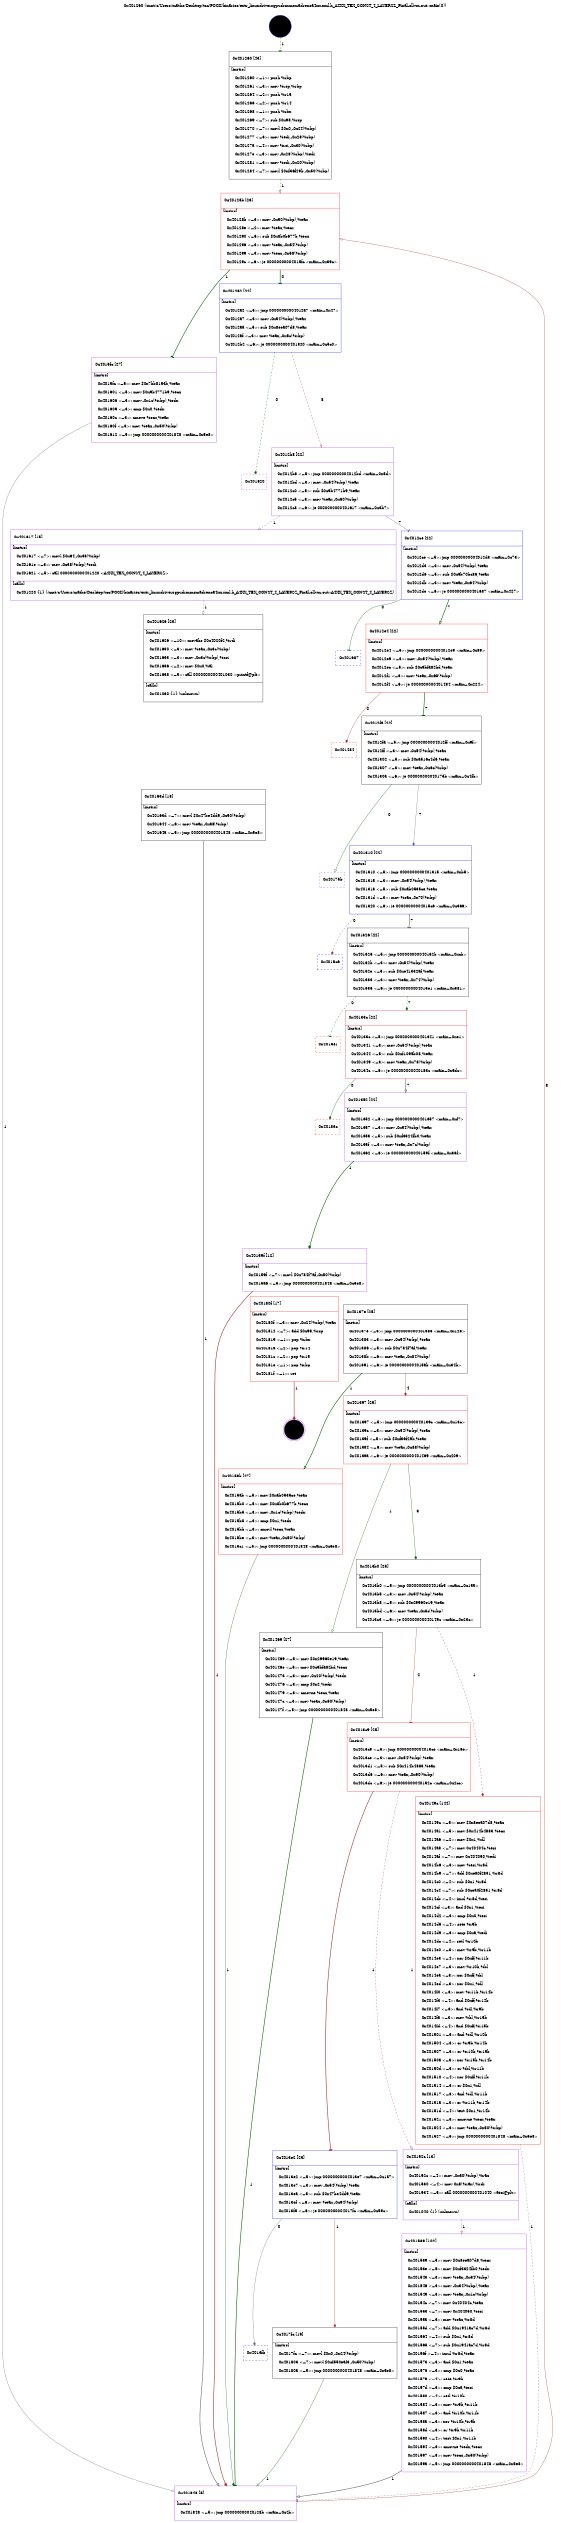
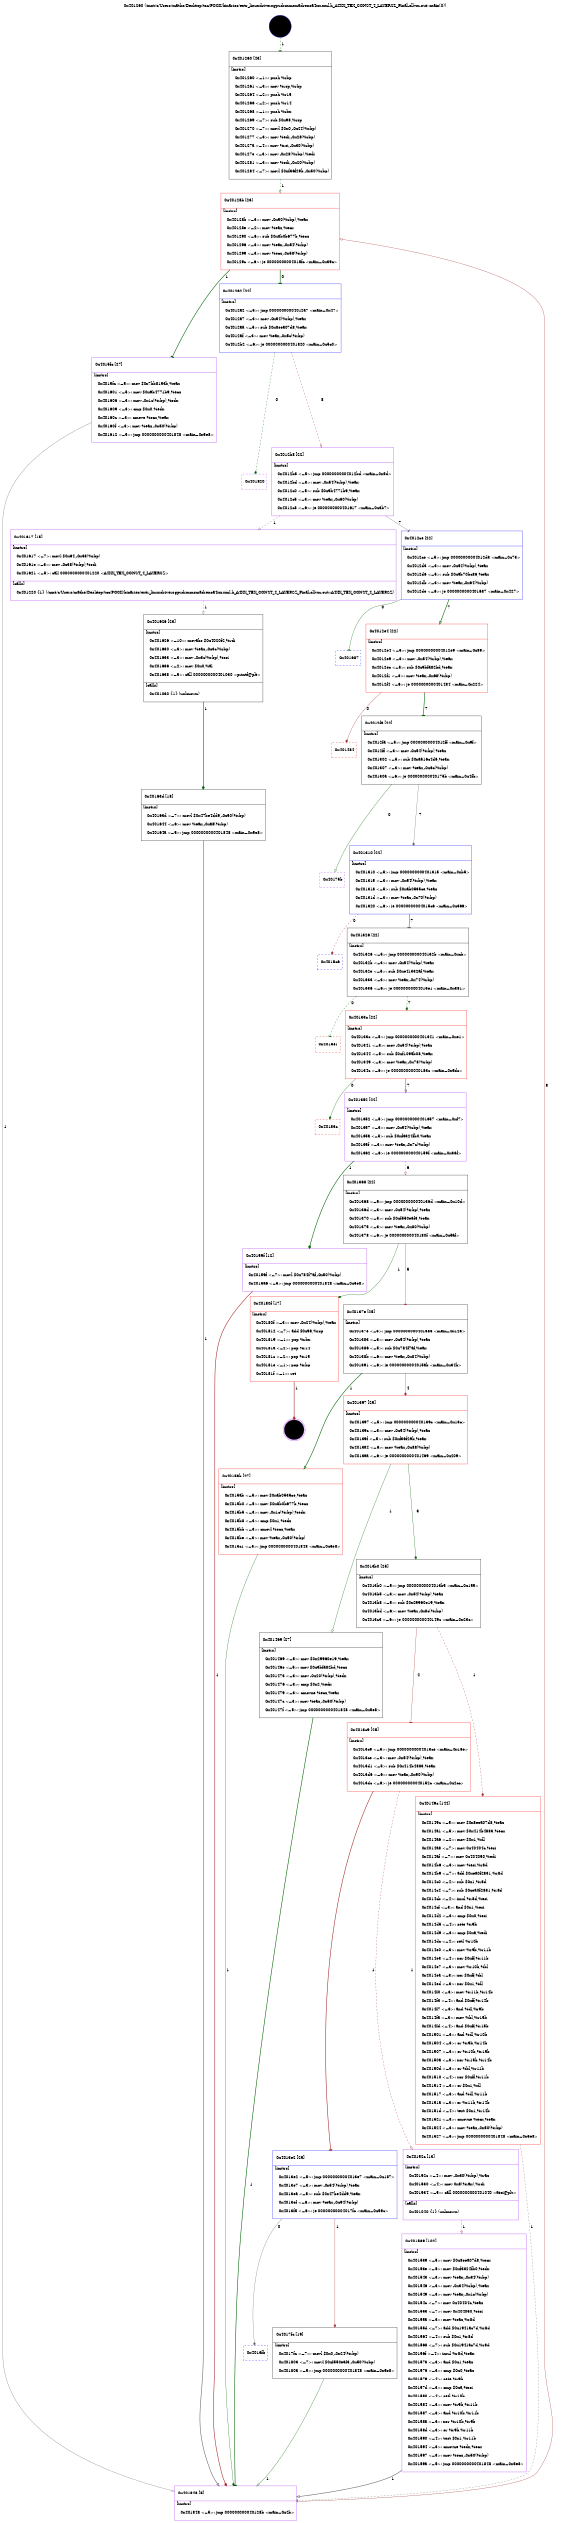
edge "0x401626 [23]" -> "0x40163d [18]": added, label "1"
node "0x401368 [22]": added
